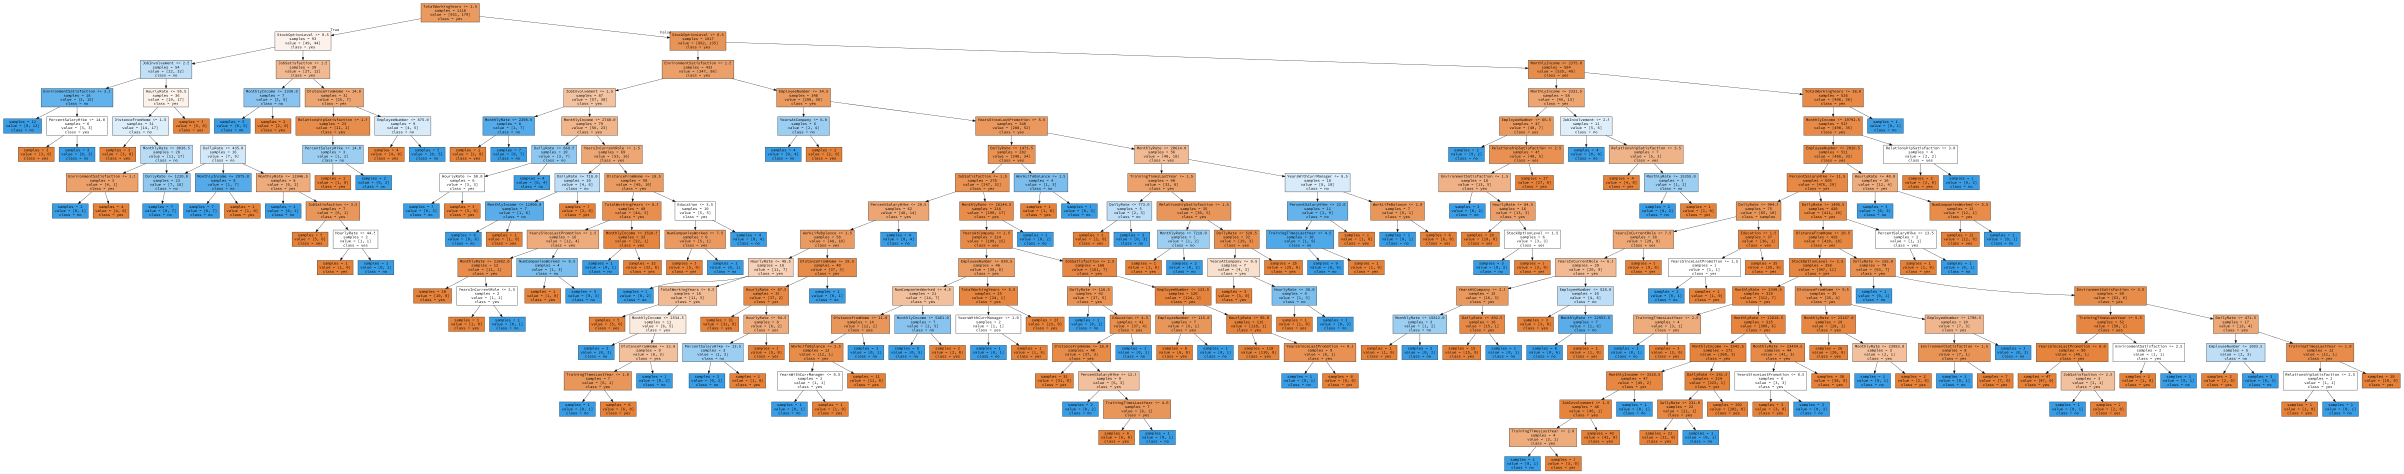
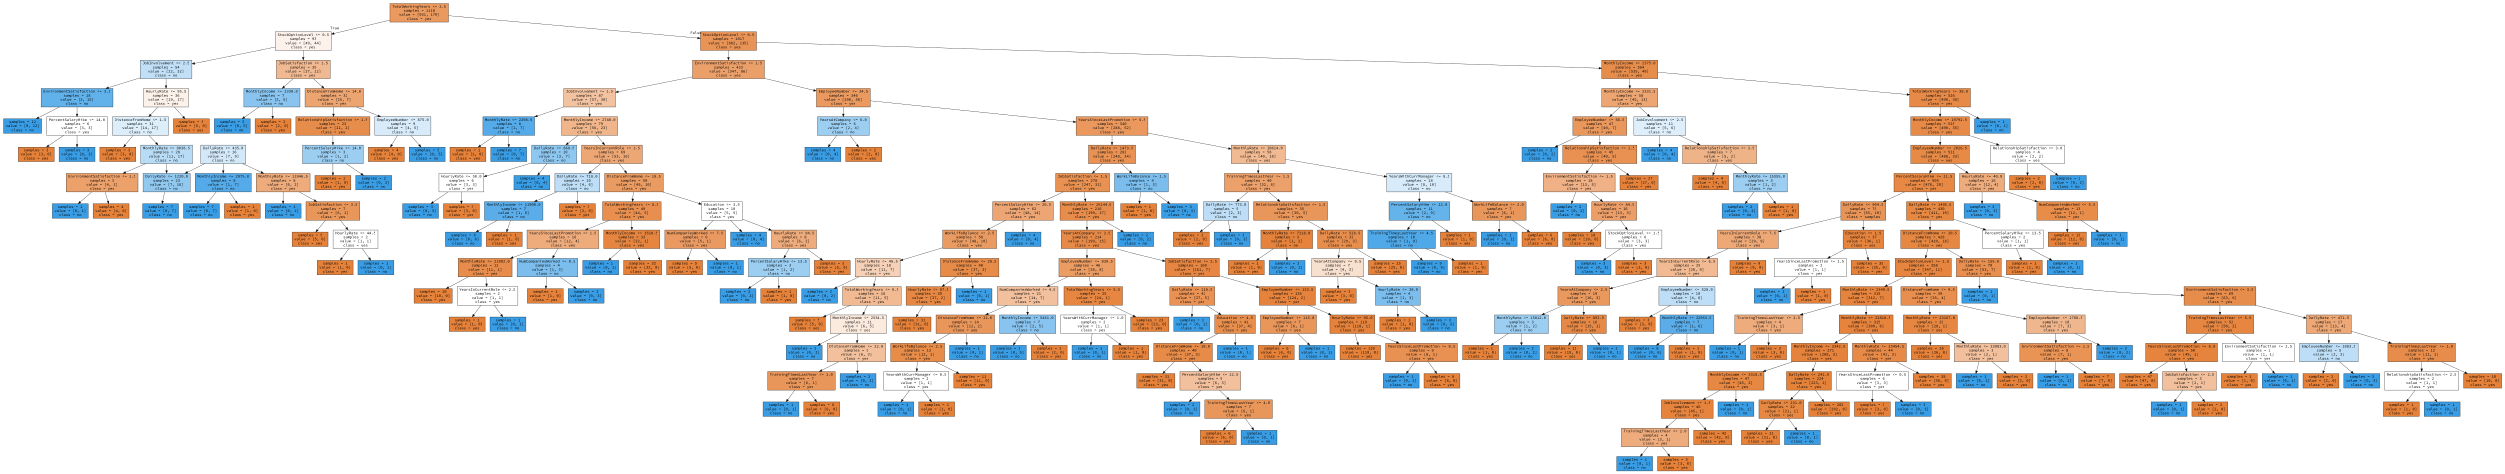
node "MonthlyRate <= 7218.0 samples = 3 value = [1, 2] class = no": fillcolor #9ccef2 -> #e5823b
edge "HourlyRate <= 87.5 samples = 39 value = [37, 2] class = yes" -> "HourlyRate <= 94.5 samples = 8 value = [6, 2] class = yes": now "Education <= 3.5 samples = 10 value = [5, 5] class = yes" -> "HourlyRate <= 94.5 samples = 8 value = [6, 2] class = yes"
